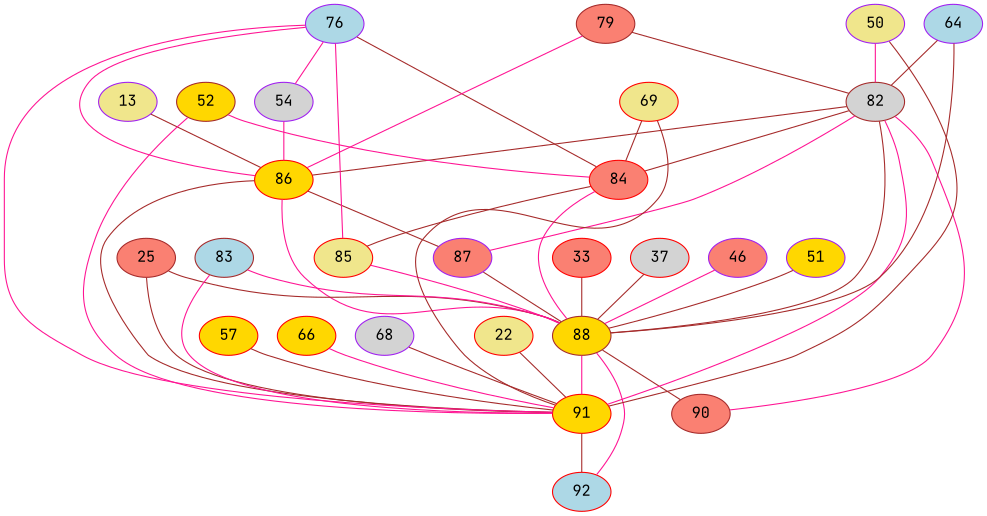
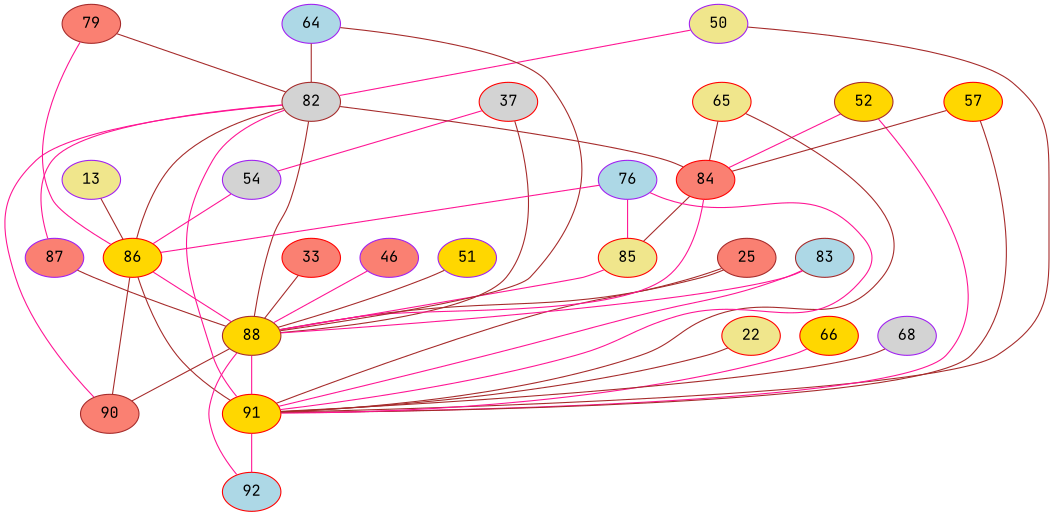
edge "76" -- "54": now "37" -- "54"
edge "76" -- "84": now "57" -- "84"
node "69": label "69" -> "65"
edge "86" -- "87": now "86" -- "90"
edge "91" -- "92": color brown -> deeppink
